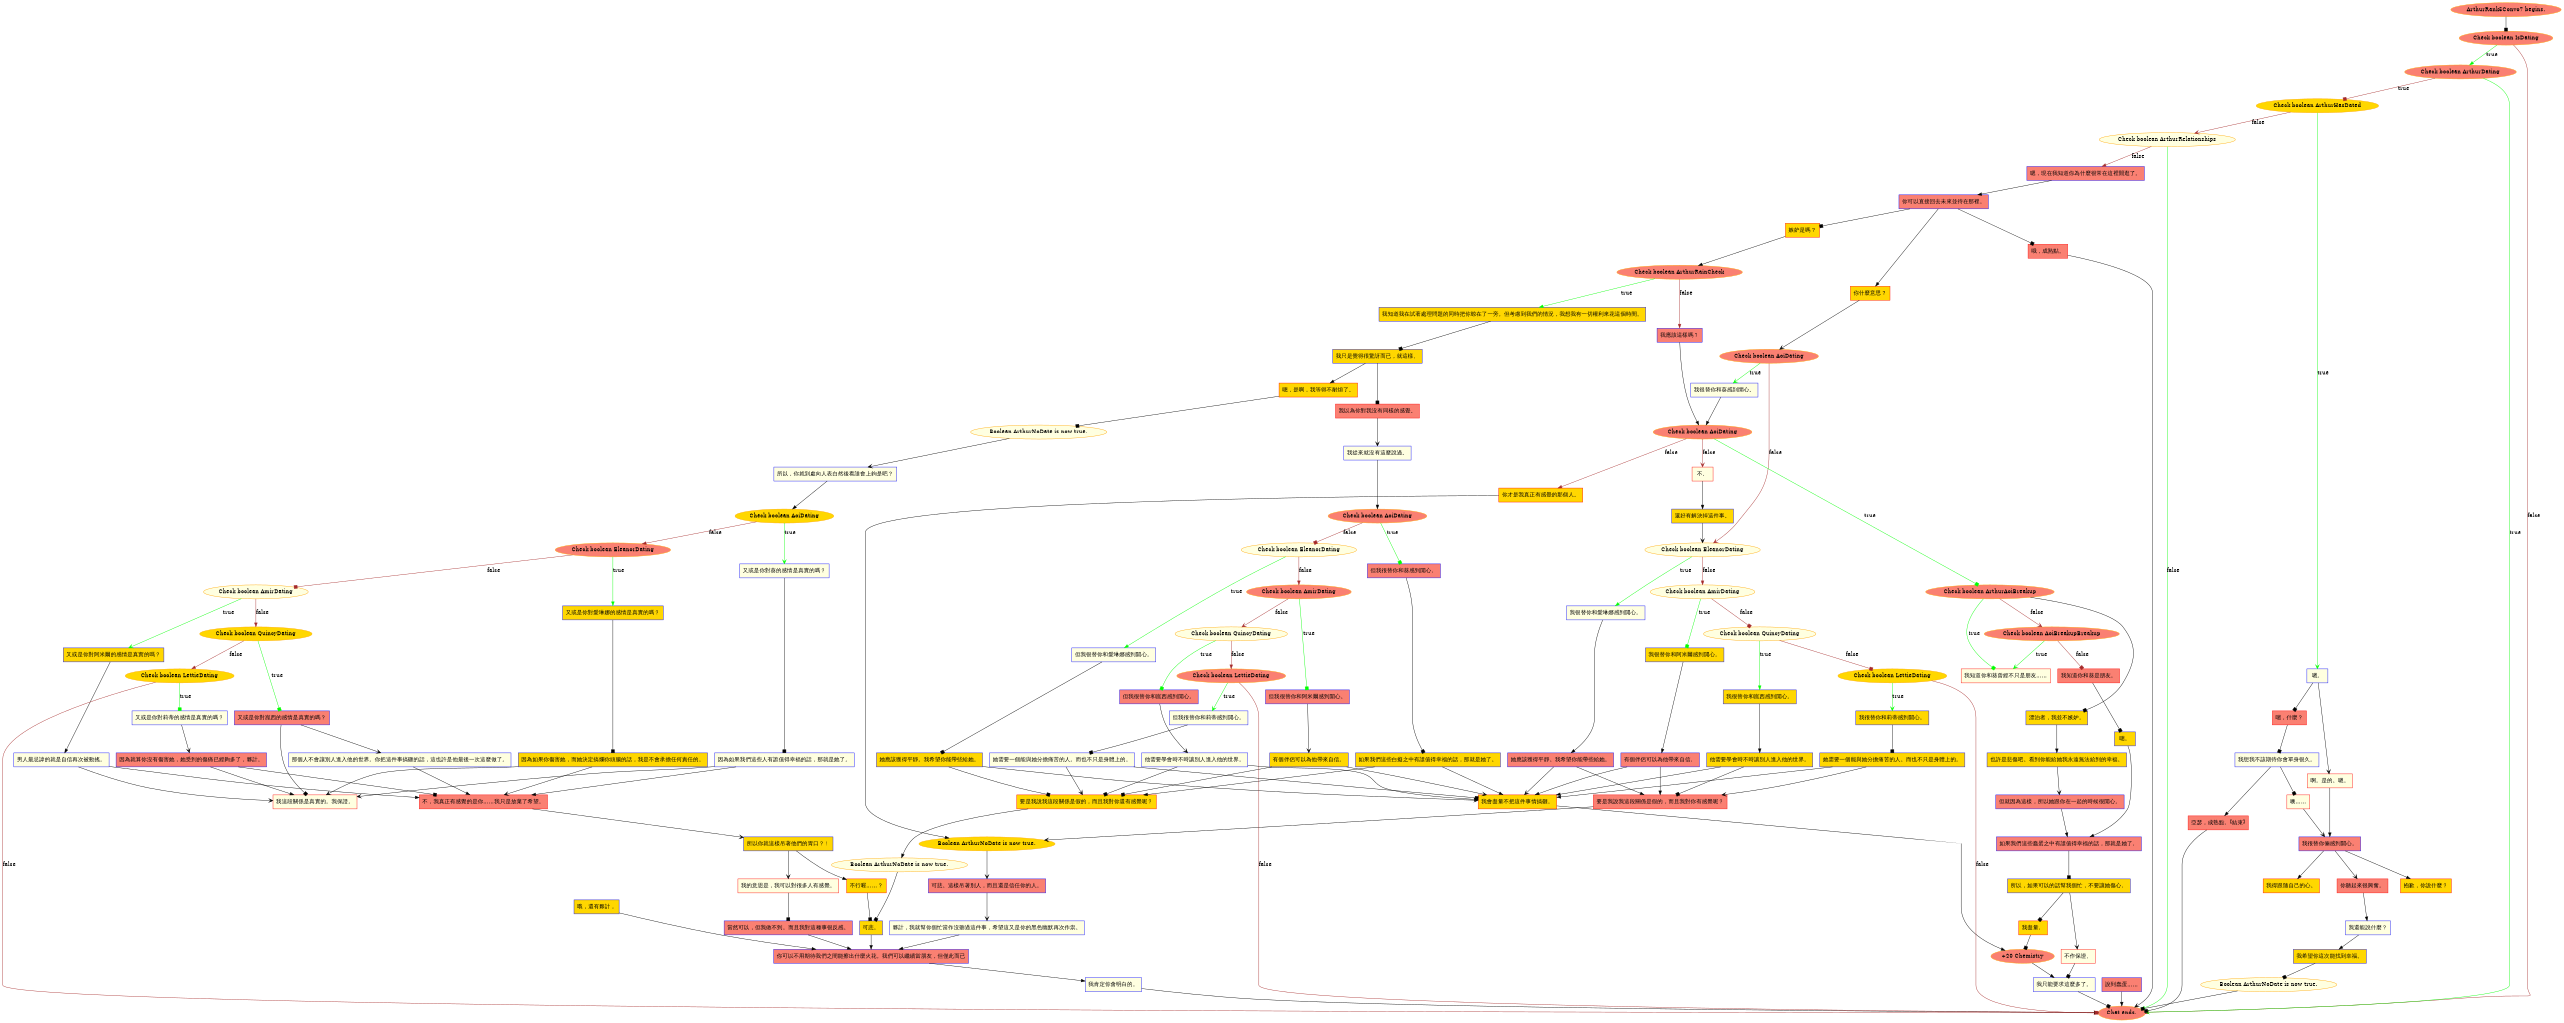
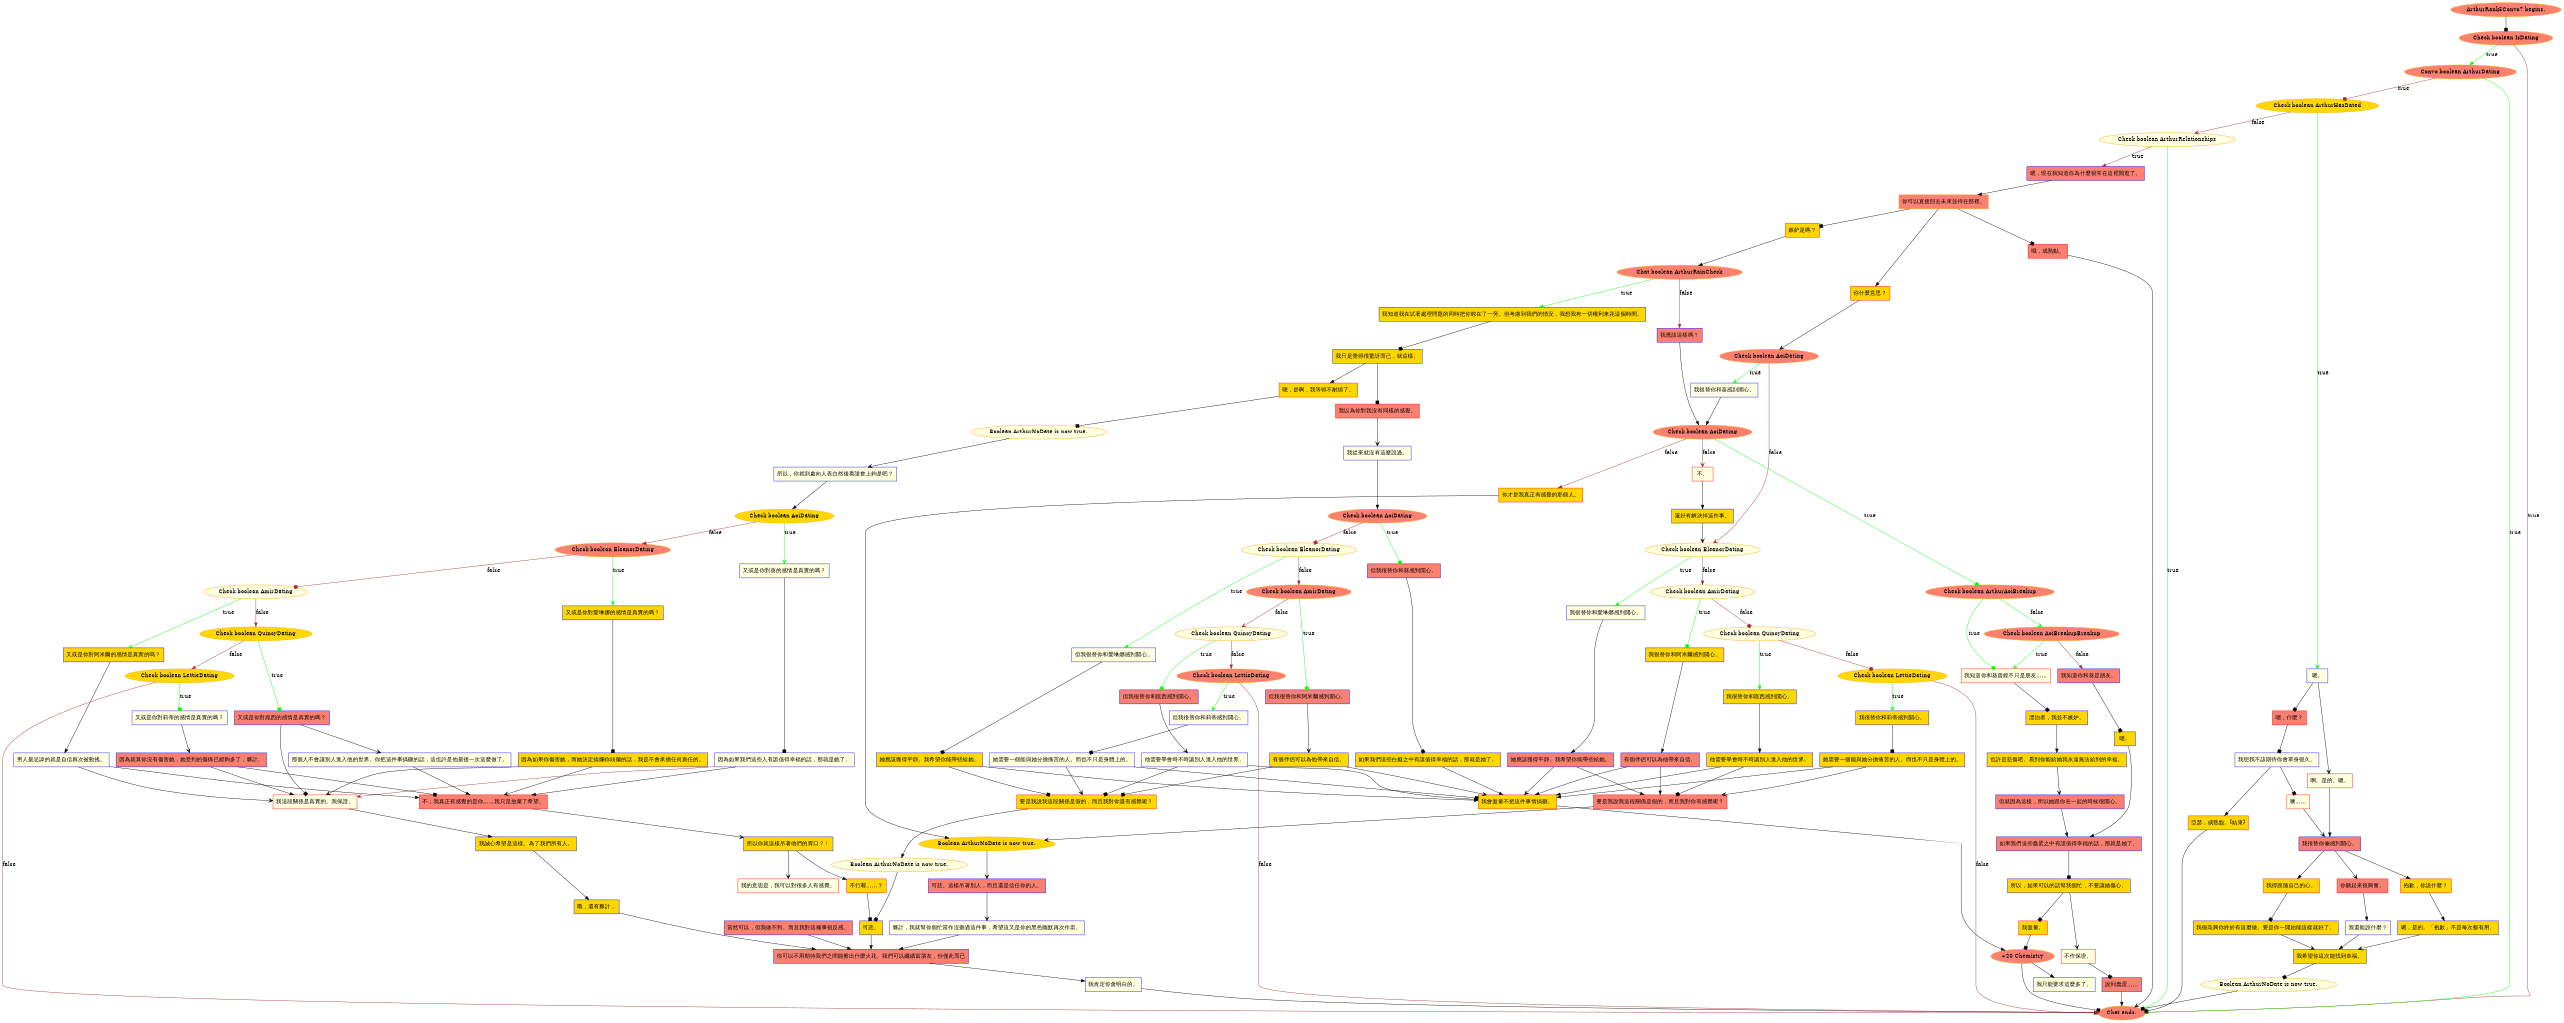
node "Check boolean ArthurDating": label "Check boolean ArthurDating" -> "Convo boolean ArthurDating"
edge "Check boolean ArthurRelationships" -> "嗯，現在我知道你為什麼很常在這裡閒逛了。": label "false" -> "true"
node "你可以直接回去未來並待在那裡。": color blue -> orange
node "Check boolean ArthurRainCheck": label "Check boolean ArthurRainCheck" -> "Chat boolean ArthurRainCheck"
edge "Check boolean IsDating" -> "Chat ends.": label "false" -> "true"
edge "Check boolean ArthurRelationships" -> "Chat ends.": label "false" -> "true"
edge "Check boolean ArthurAoiBreakup" -> "Check boolean AoiBreakupBreakup": color brown -> green
edge "Check boolean ArthurAoiBreakup" -> "漂泊者，我並不嫉妒。": now "我知道你和葵曾經不只是朋友……" -> "漂泊者，我並不嫉妒。"
edge "Check boolean AoiBreakupBreakup" -> "我知道你和葵是朋友。": arrowhead box -> normal
node "我知道你和葵是朋友。": color red -> blue
edge "因為如果我們這些人有誰值得幸福的話，那就是她了。" -> "我這段關係是真實的。我保證。": color black -> brown
edge "如果我們這些白癡之中有誰值得幸福的話，那就是她了。" -> "要是我說我這段關係是假的，而且我對你還有感覺呢？": removed
node "亞瑟，成熟點。[結束]": fillcolor salmon -> gold
node "我誠心希望是這樣。為了我們所有人。": added
edge "我的意思是，我可以對很多人有感覺。" -> "當然可以，但我做不到。而且我對這種事很反感。": removed
node "我很高興你終於有這麼做。要是你一開始能這樣就好了。": added
node "嗯，是的。「抱歉」不是每次都有用。": added
edge "不作保證。" -> "我只能要求這麼多了。": now "不作保證。" -> "說到蠢蛋……"
edge "我只能要求這麼多了。" -> "Chat ends.": now "+20 Chemistry" -> "Chat ends."
